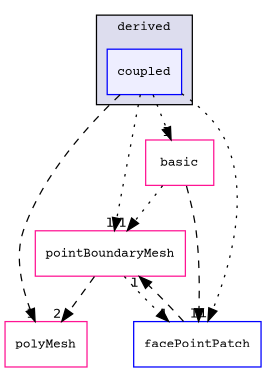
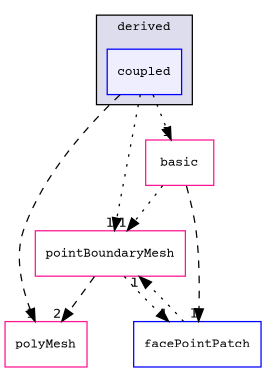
edge "coupled" -> "facePointPatch": removed
edge "facePointPatch" -> "pointBoundaryMesh": style dashed -> dotted
